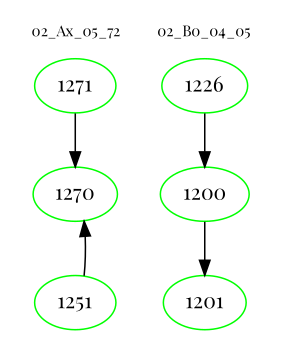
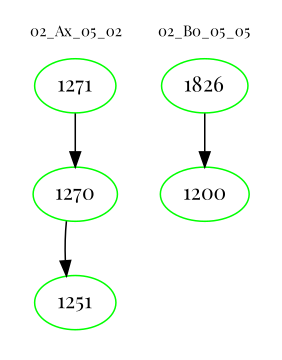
cluster "02_Ax_05_72": label "02_Ax_05_72" -> "02_Ax_05_02"
cluster "02_B0_04_05": label "02_B0_04_05" -> "02_B0_05_05"
node "1226": label "1226" -> "1826"
edge "1251" -> "1270": reversed
node "1201": removed
